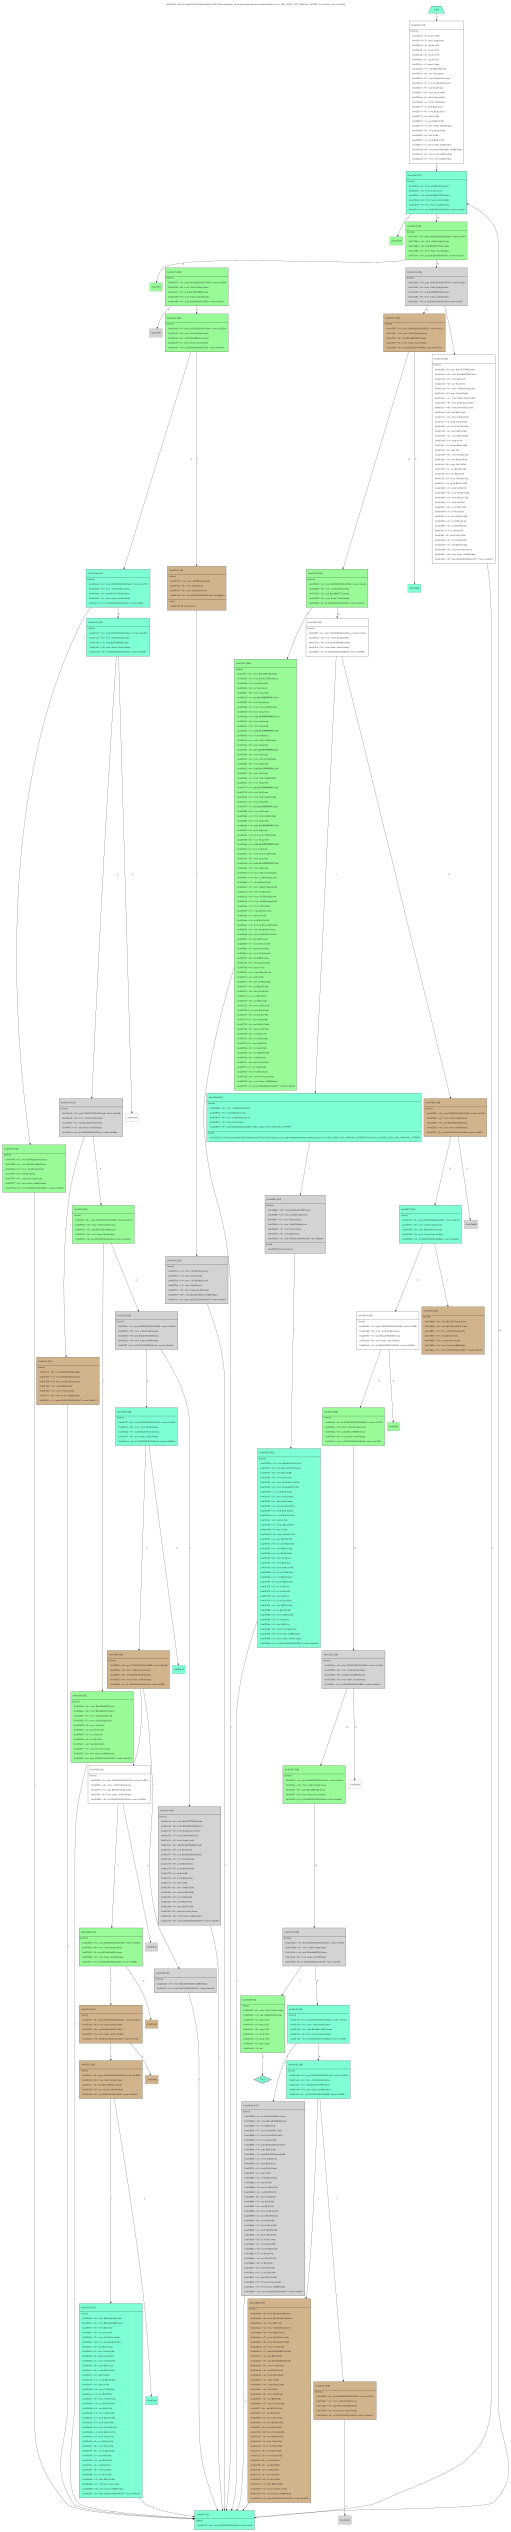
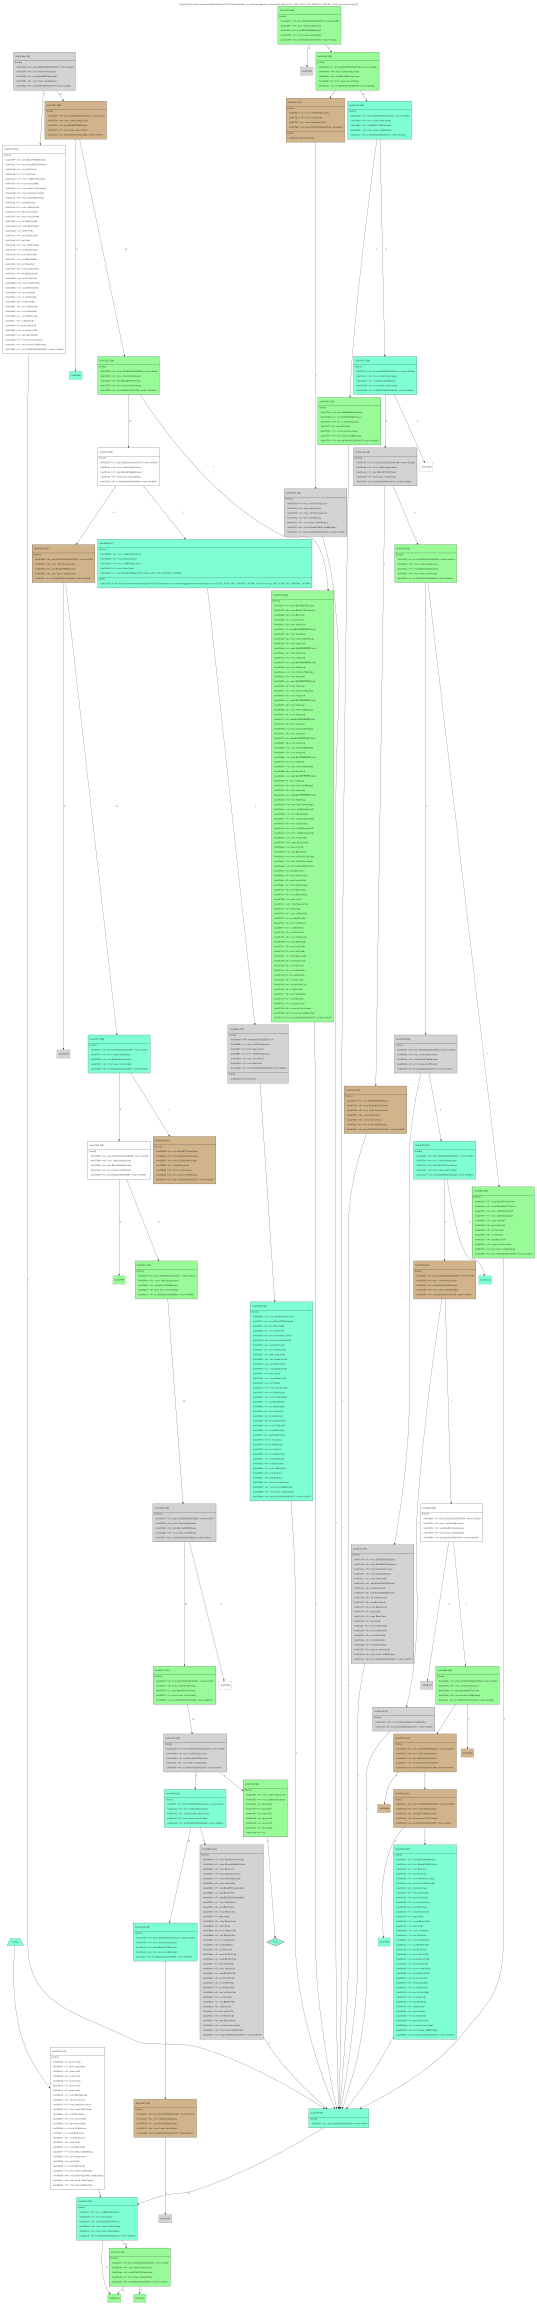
edge "0x4012cf [28]" -> "0x4012eb [28]": now "0x4012cf [28]" -> "0x401b00"
node "0x401b98 [157]": removed
